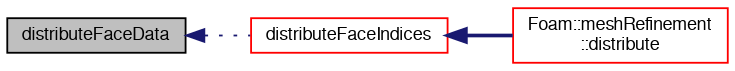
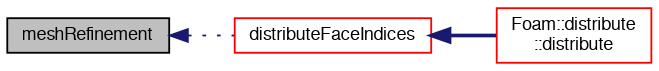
node "distributeFaceData": label "distributeFaceData" -> "meshRefinement"
node "Foam::meshRefinement ::distribute": label "Foam::meshRefinement ::distribute" -> "Foam::distribute ::distribute"
